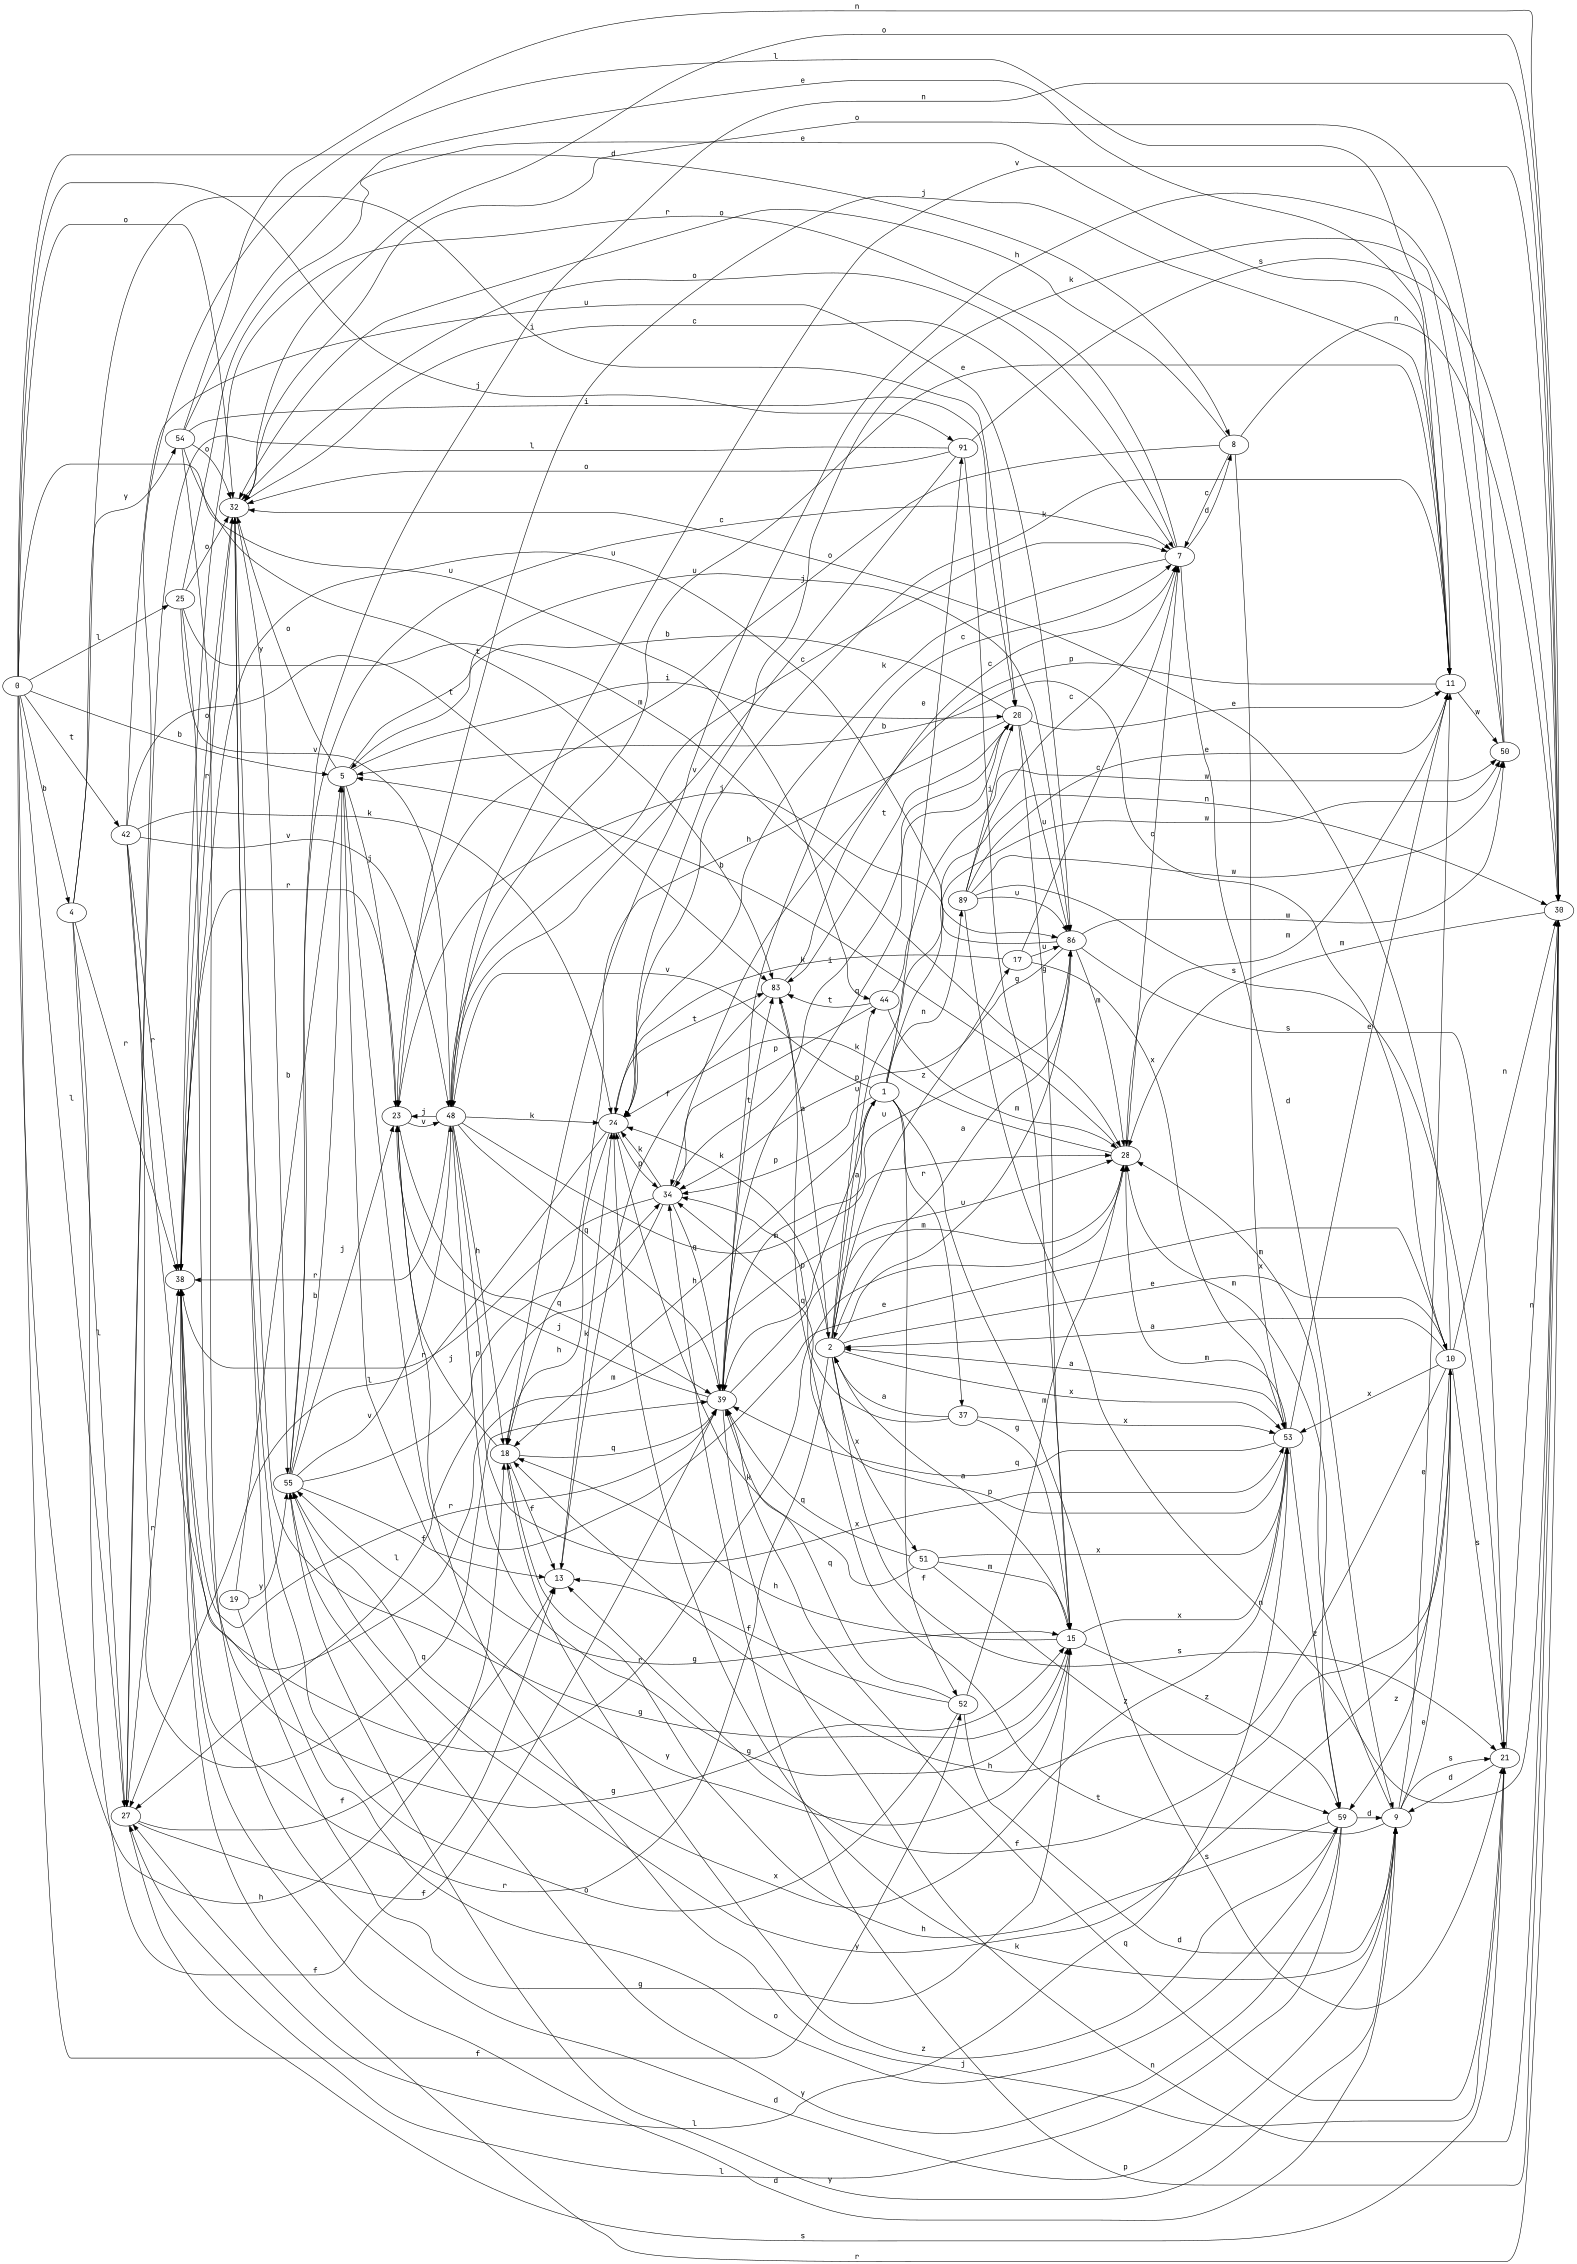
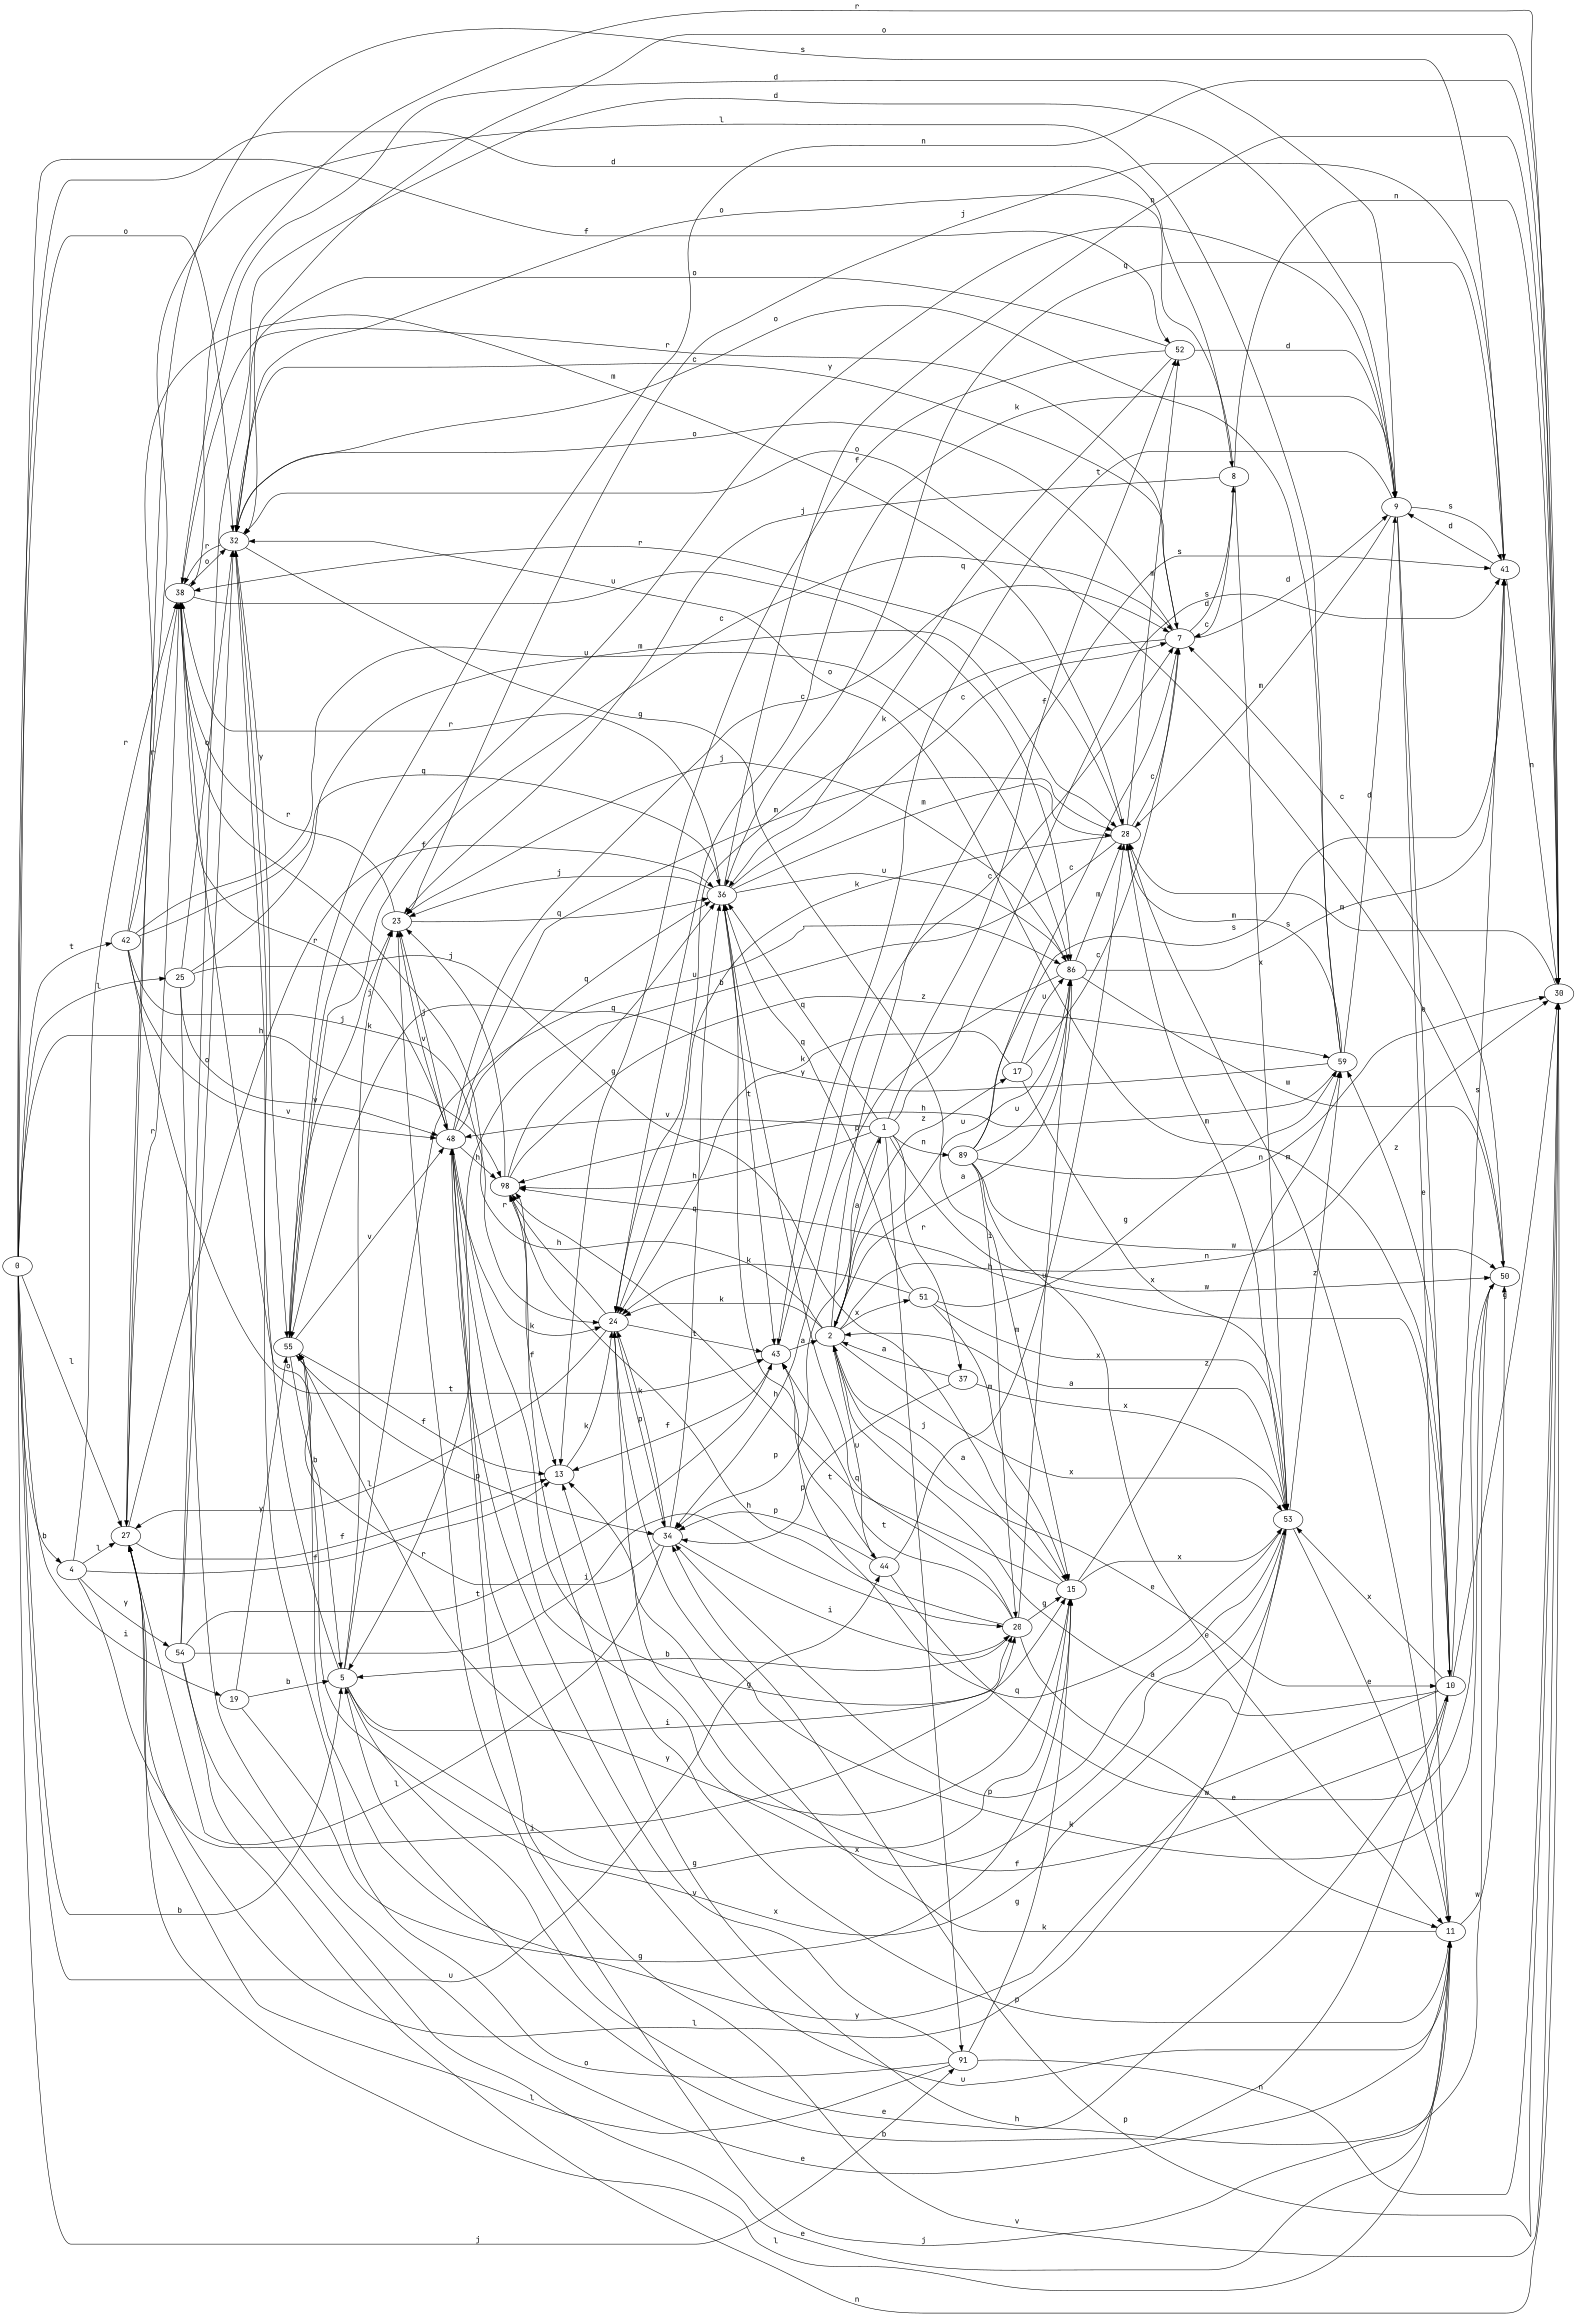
edge "91" -> "30": label "s" -> "n"
edge "48" -> "11": label "e" -> "u"
edge "1" -> "91": label "e" -> "j"
edge "11" -> "34": now "11" -> "13"
edge "50" -> "7": added, label "c"
node "83": label "83" -> "43"
edge "10" -> "30": label "n" -> "g"
node "39": label "39" -> "36"
edge "52" -> "28": reversed
node "18": label "18" -> "98"
edge "37" -> "15": removed, label "g"
edge "0" -> "19": added, label "i"
edge "51" -> "59": label "z" -> "g"
node "21": label "21" -> "41"
